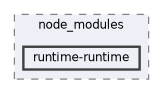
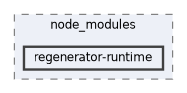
node "runtime-runtime": label "runtime-runtime" -> "regenerator-runtime"
